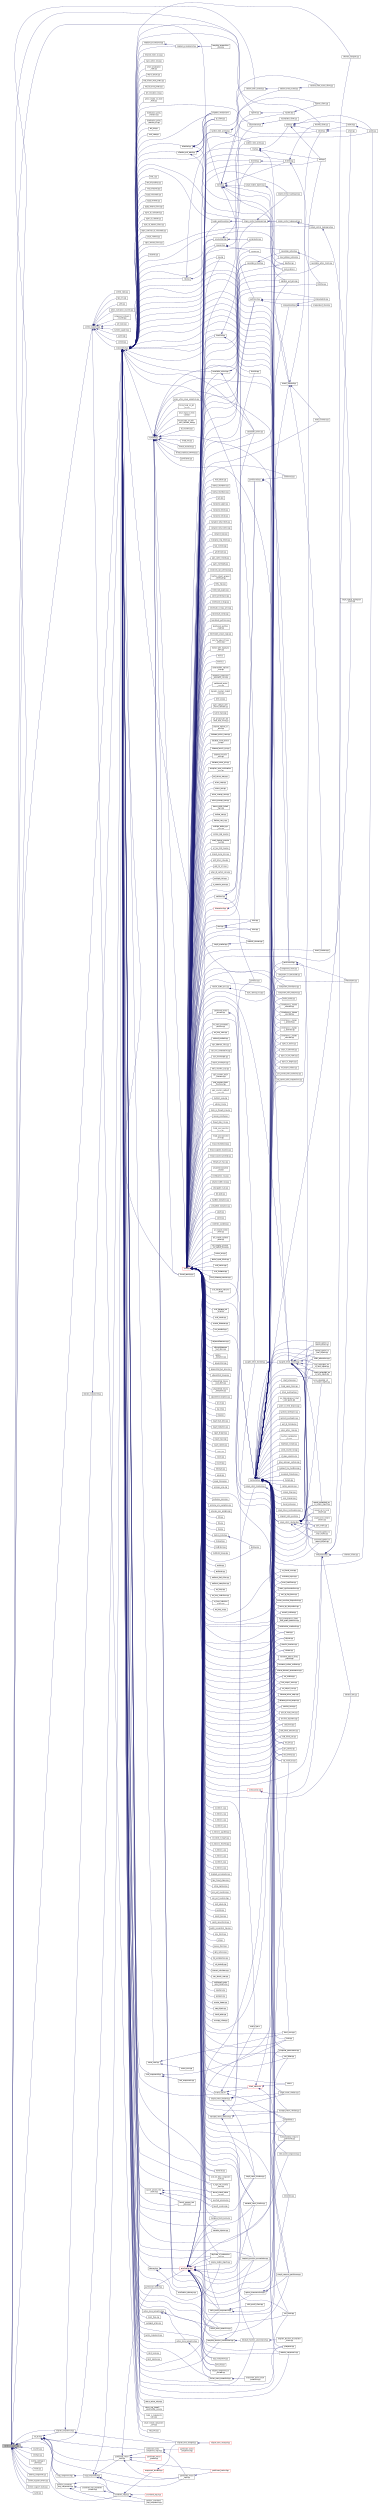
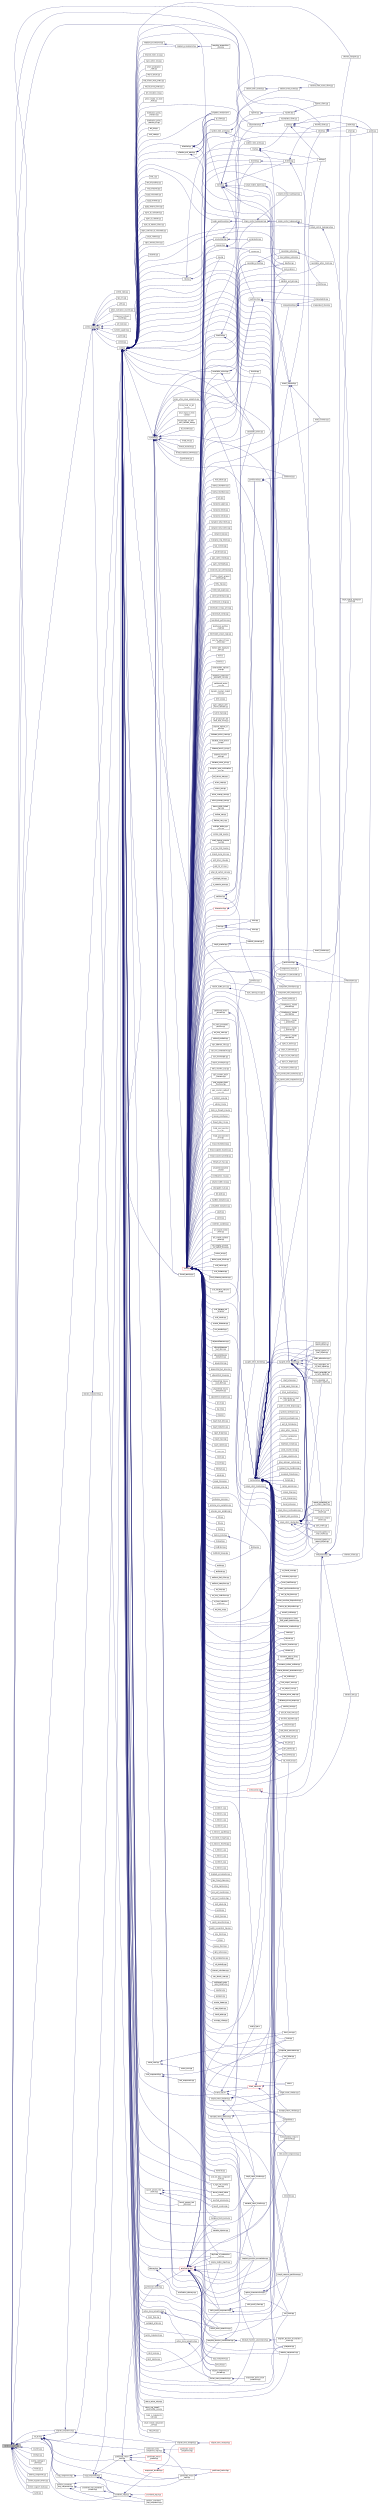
node "components.hpp": label "components.hpp" -> "once.hpp"
node "register _exception.cpp": label "register _exception.cpp" -> "adjacentdifference _exception.cpp"
